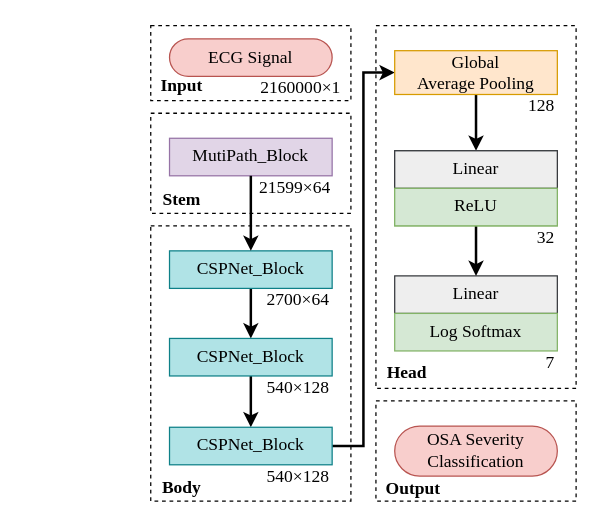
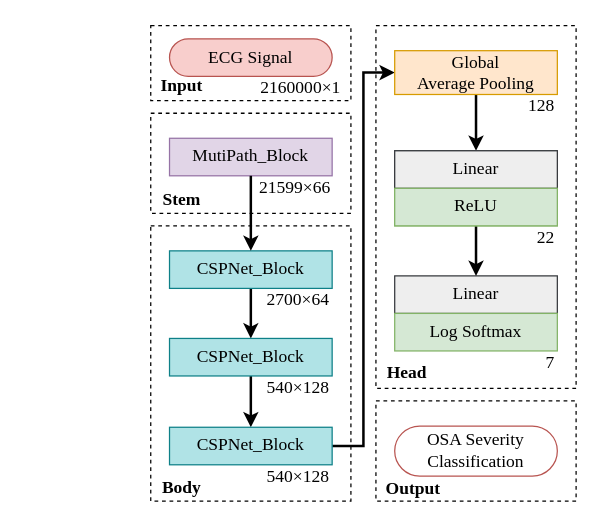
node "21599×64": label "21599×64" -> "21599×66"
node "32": label "32" -> "22"
node "OSA SeverityClassification": fillcolor #f8cecc -> #ffffff
